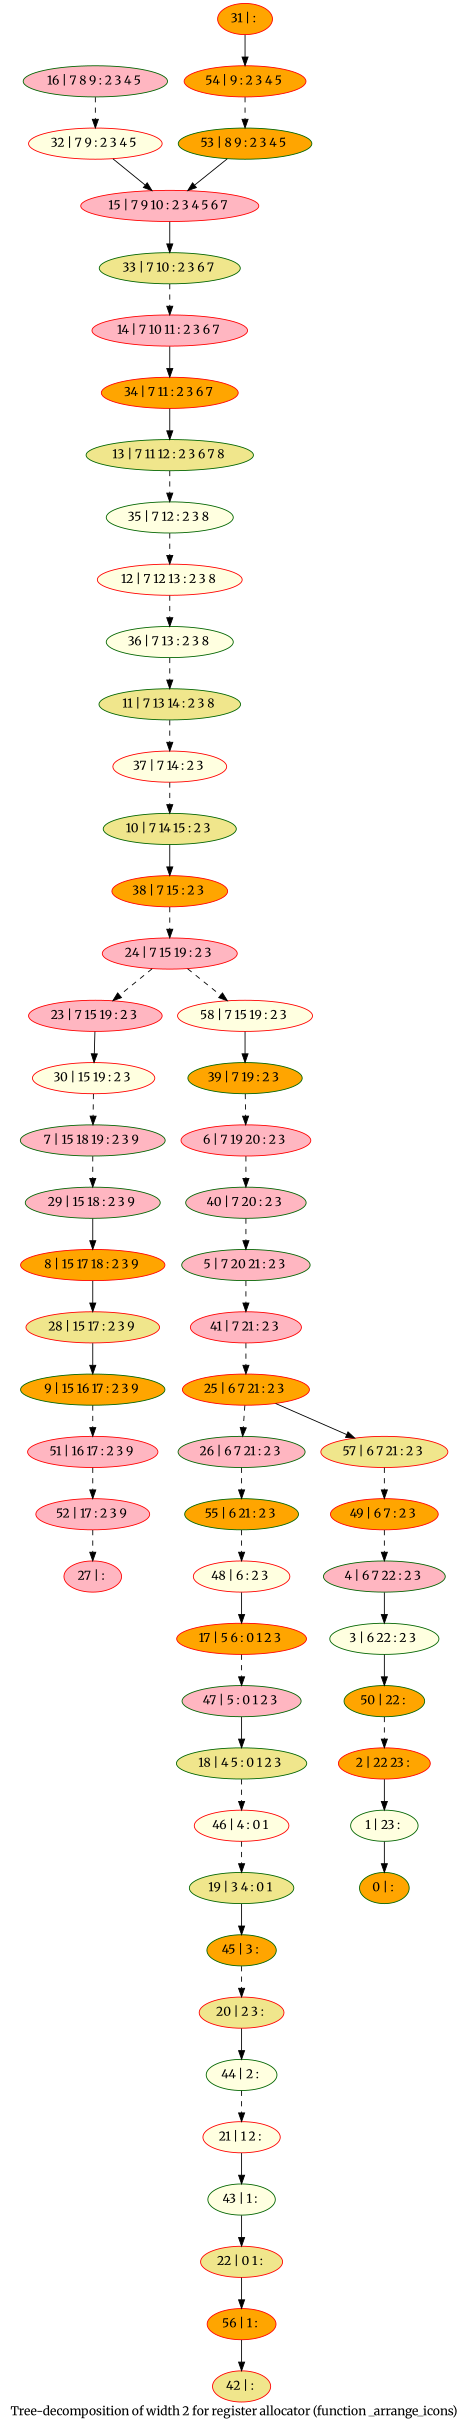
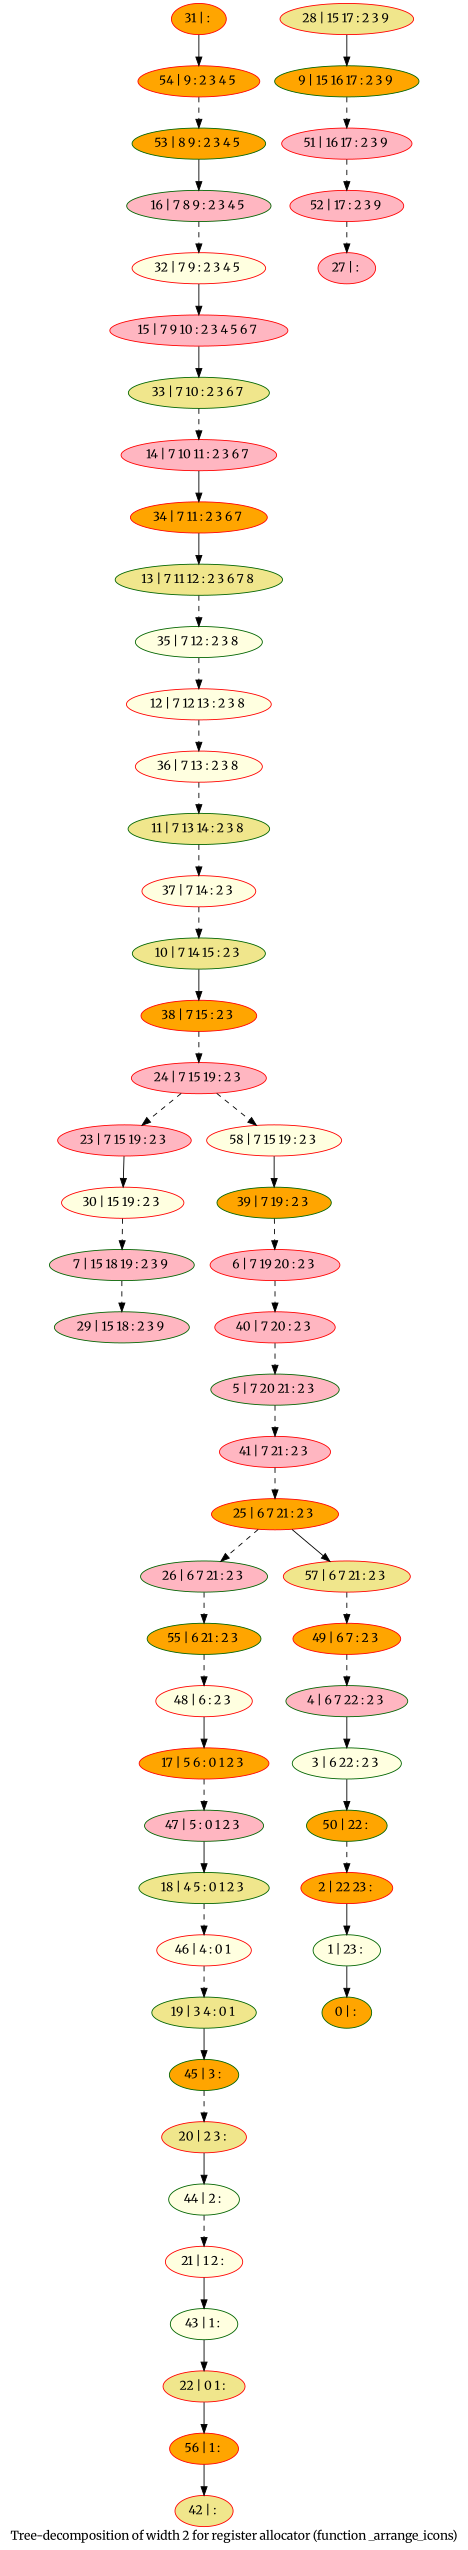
edge "53 | 8 9 : 2 3 4 5" -> "15 | 7 9 10 : 2 3 4 5 6 7": now "53 | 8 9 : 2 3 4 5" -> "16 | 7 8 9 : 2 3 4 5"
node "36 | 7 13 : 2 3 8": color darkgreen -> red
node "40 | 7 20 : 2 3": color darkgreen -> red
node "8 | 15 17 18 : 2 3 9": removed
